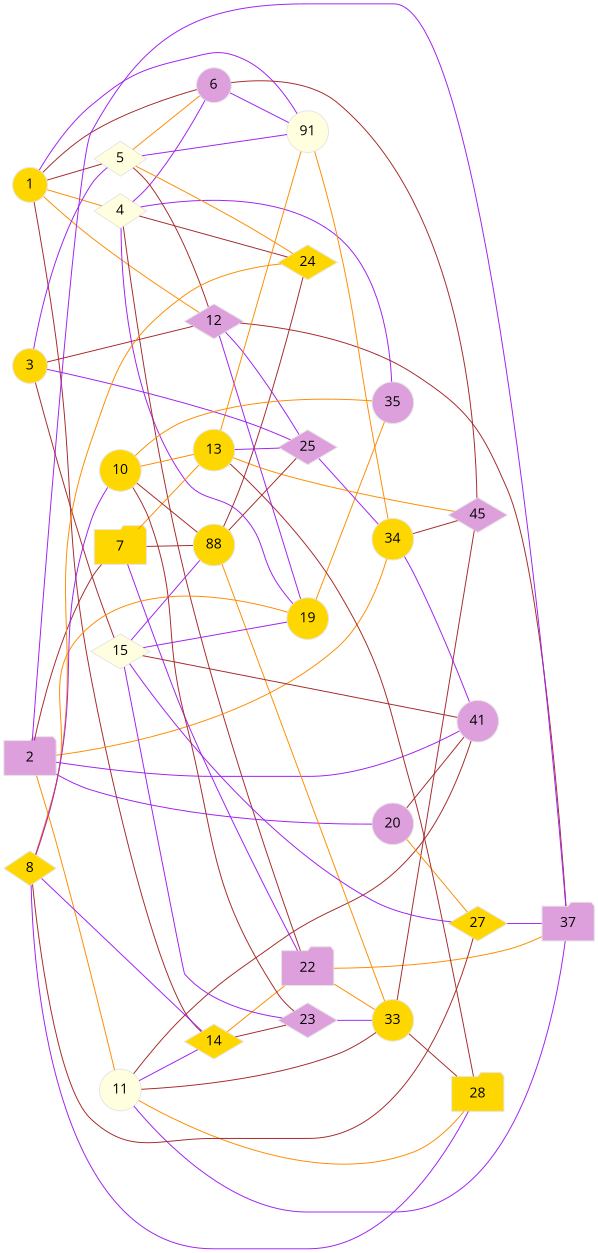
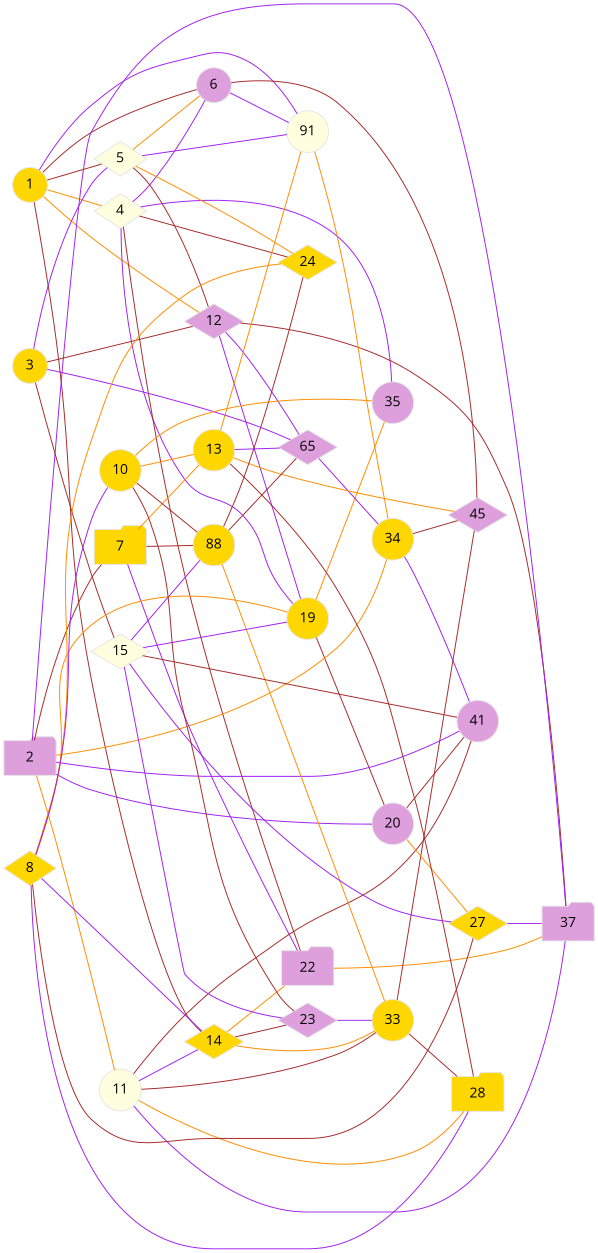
node "25": label "25" -> "65"
edge "19" -- "20": added
edge "22" -- "33": now "14" -- "33"
